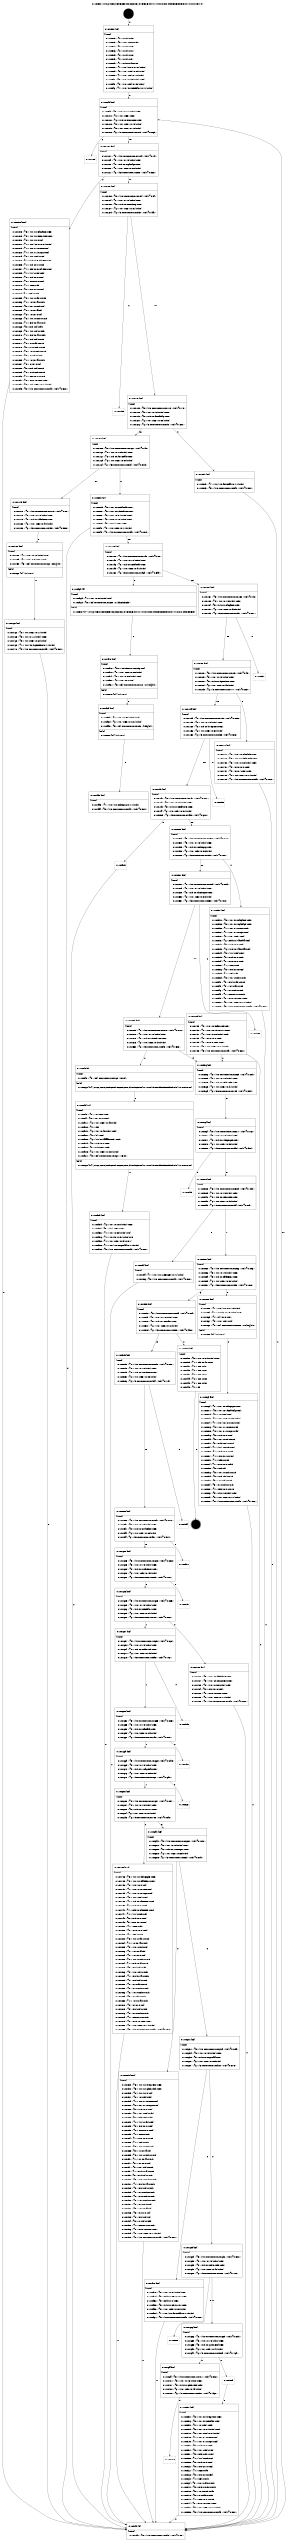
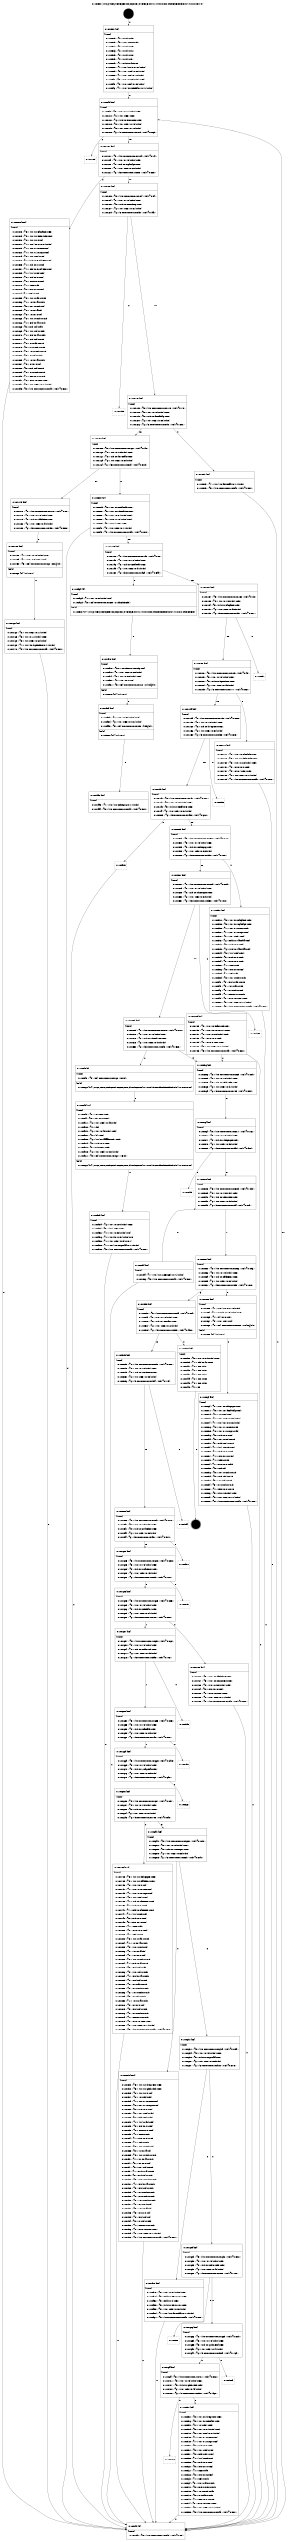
edge "0x401588 [25]" -> "0x401c9f [12]": reversed
edge "0x401669 [25]" -> "0x401682 [25]": removed, label "4"
edge "0x401b39" -> "0x401d31 [89]": now "0x4016ff [25]" -> "0x401d31 [89]"
